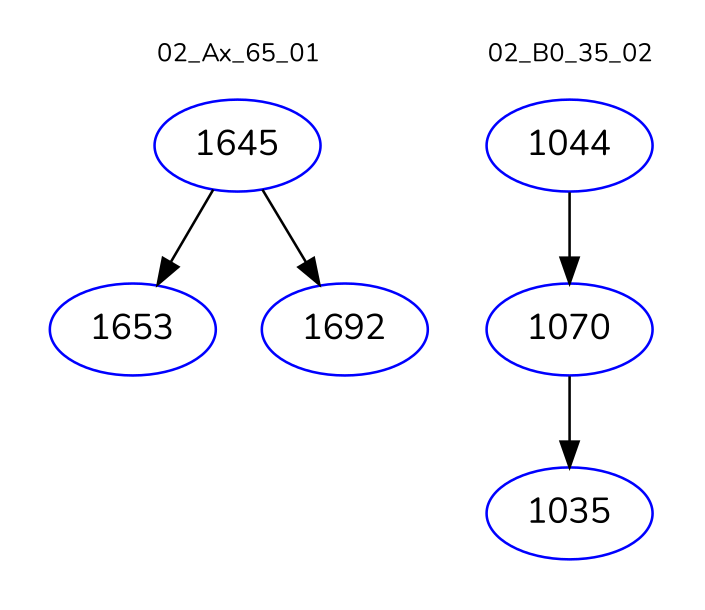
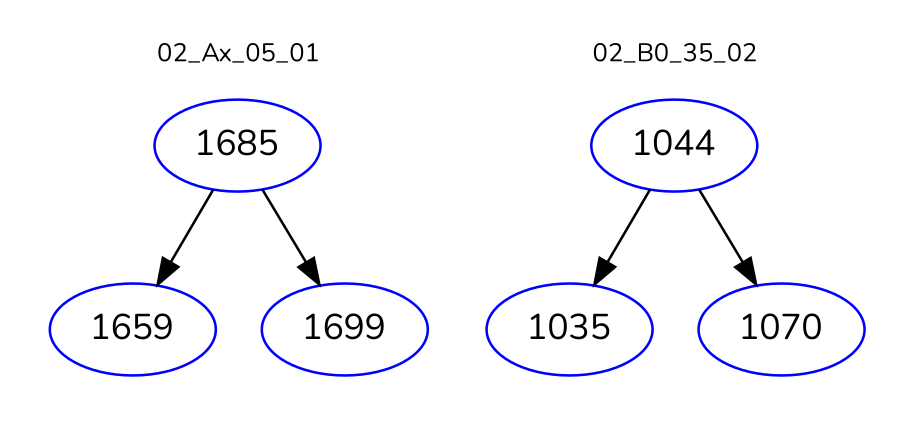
cluster "02_Ax_65_01": label "02_Ax_65_01" -> "02_Ax_05_01"
node "1645": label "1645" -> "1685"
node "1653": label "1653" -> "1659"
node "1692": label "1692" -> "1699"
edge "1070" -> "1035": now "1044" -> "1035"
